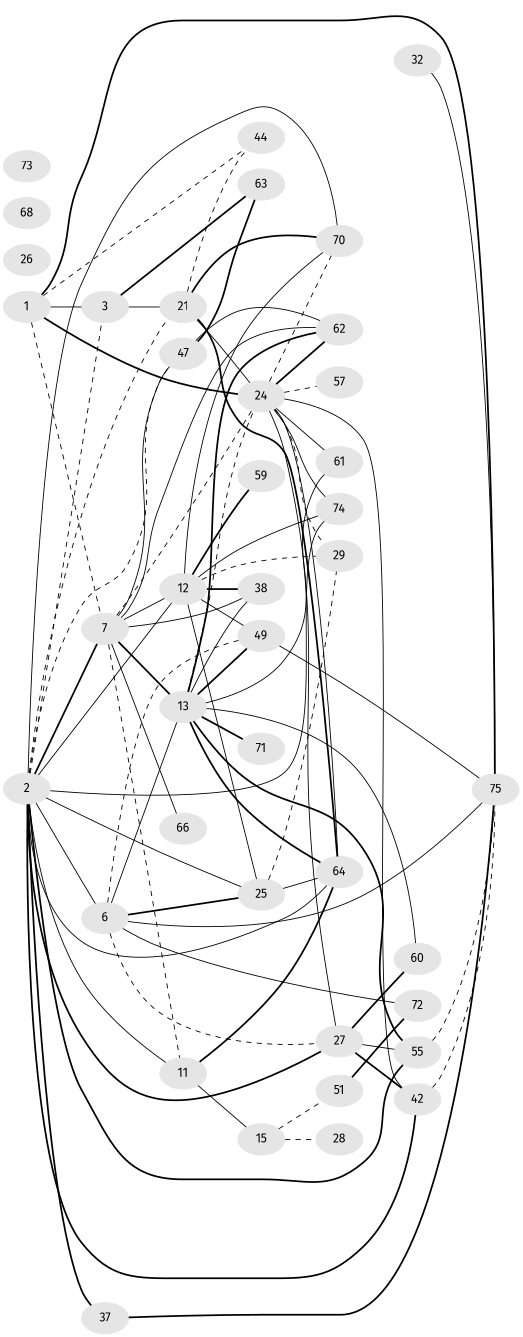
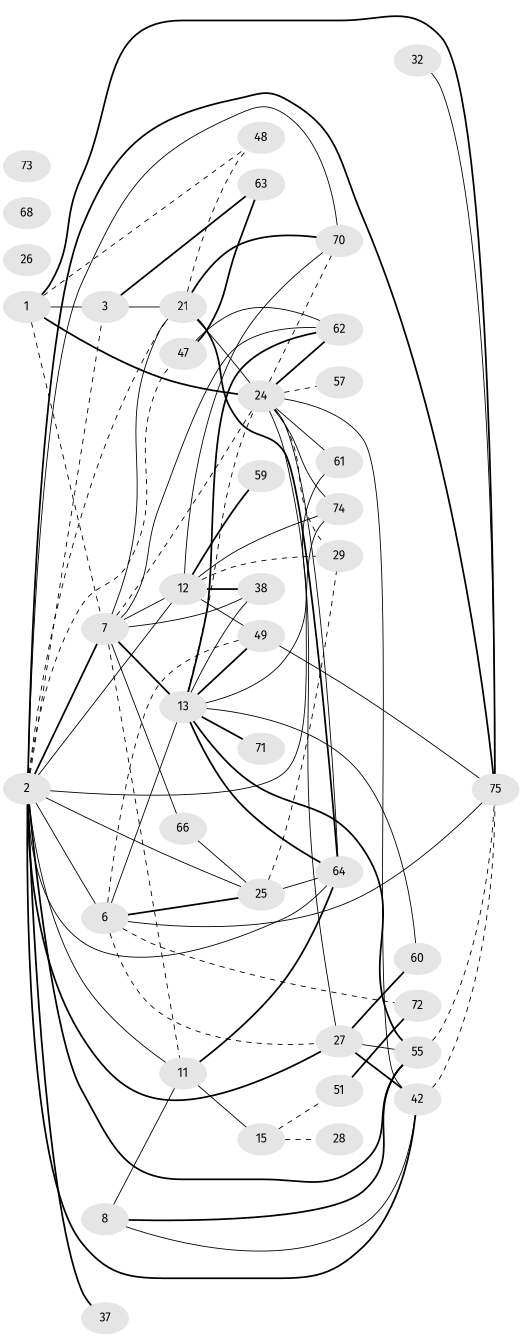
node "44": label "44" -> "48"
edge "47" -- "7": now "21" -- "7"
edge "12" -- "25": now "66" -- "25"
edge "6" -- "72": style solid -> dashed
edge "75" -- "37": now "75" -- "2"
node "8": added
